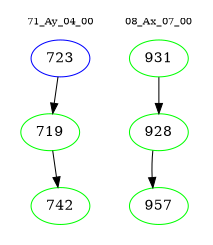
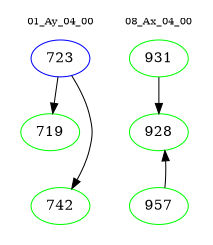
cluster "71_Ay_04_00": label "71_Ay_04_00" -> "01_Ay_04_00"
cluster "08_Ax_07_00": label "08_Ax_07_00" -> "08_Ax_04_00"
edge "719" -> "742": now "723" -> "742"
edge "928" -> "957": reversed
